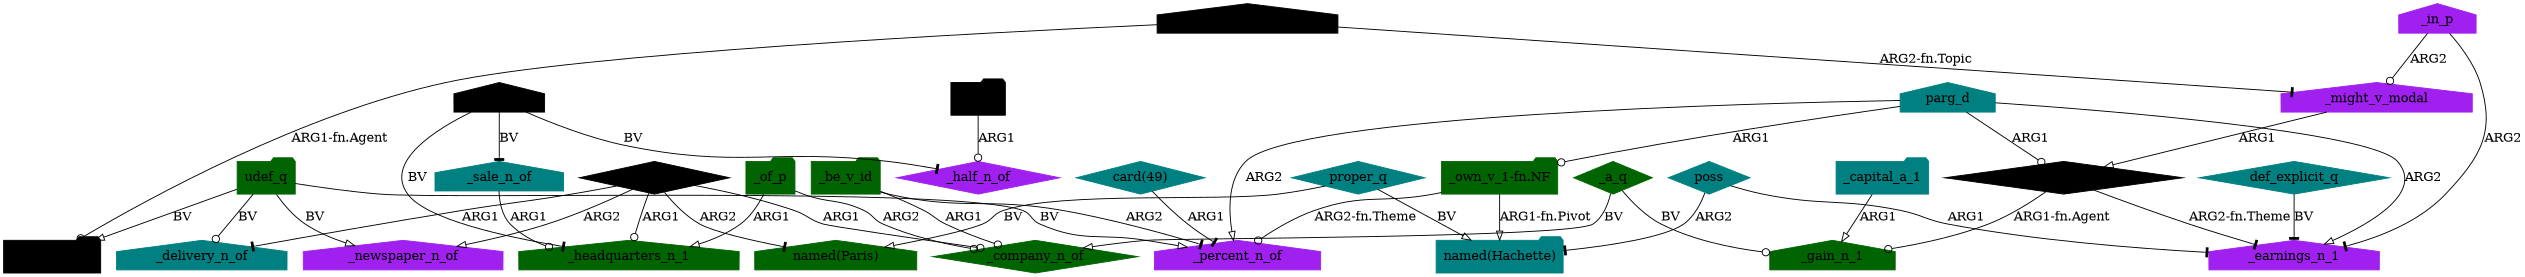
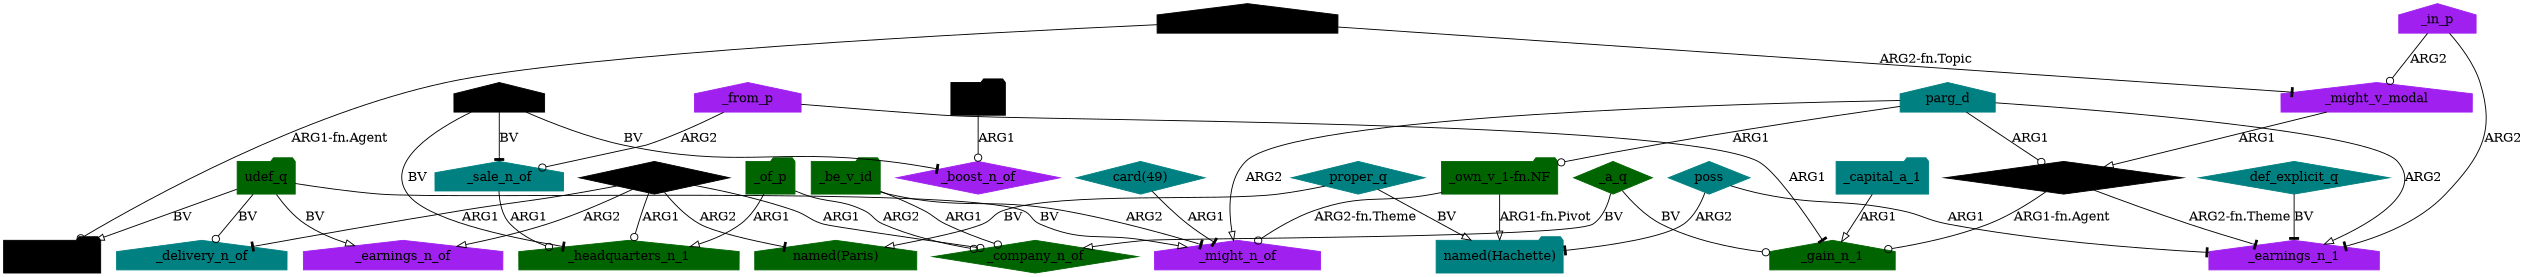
node "_from_p": added
node "_half_n_of": label "_half_n_of" -> "_boost_n_of"
node "_newspaper_n_of": label "_newspaper_n_of" -> "_earnings_n_of"
node "_percent_n_of": label "_percent_n_of" -> "_might_n_of"
